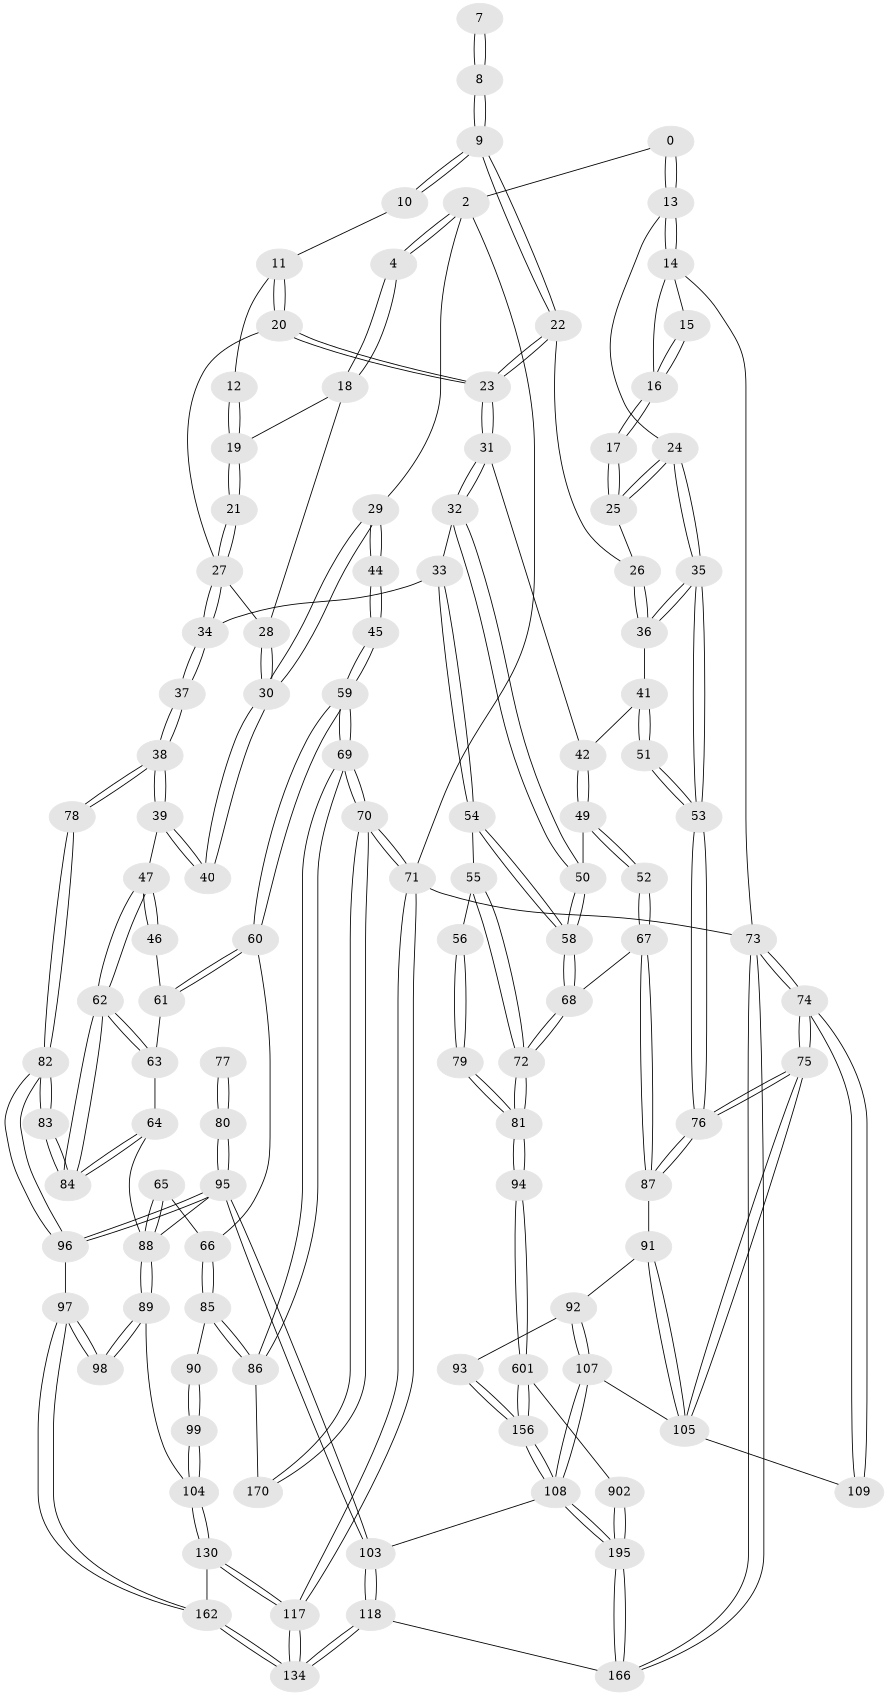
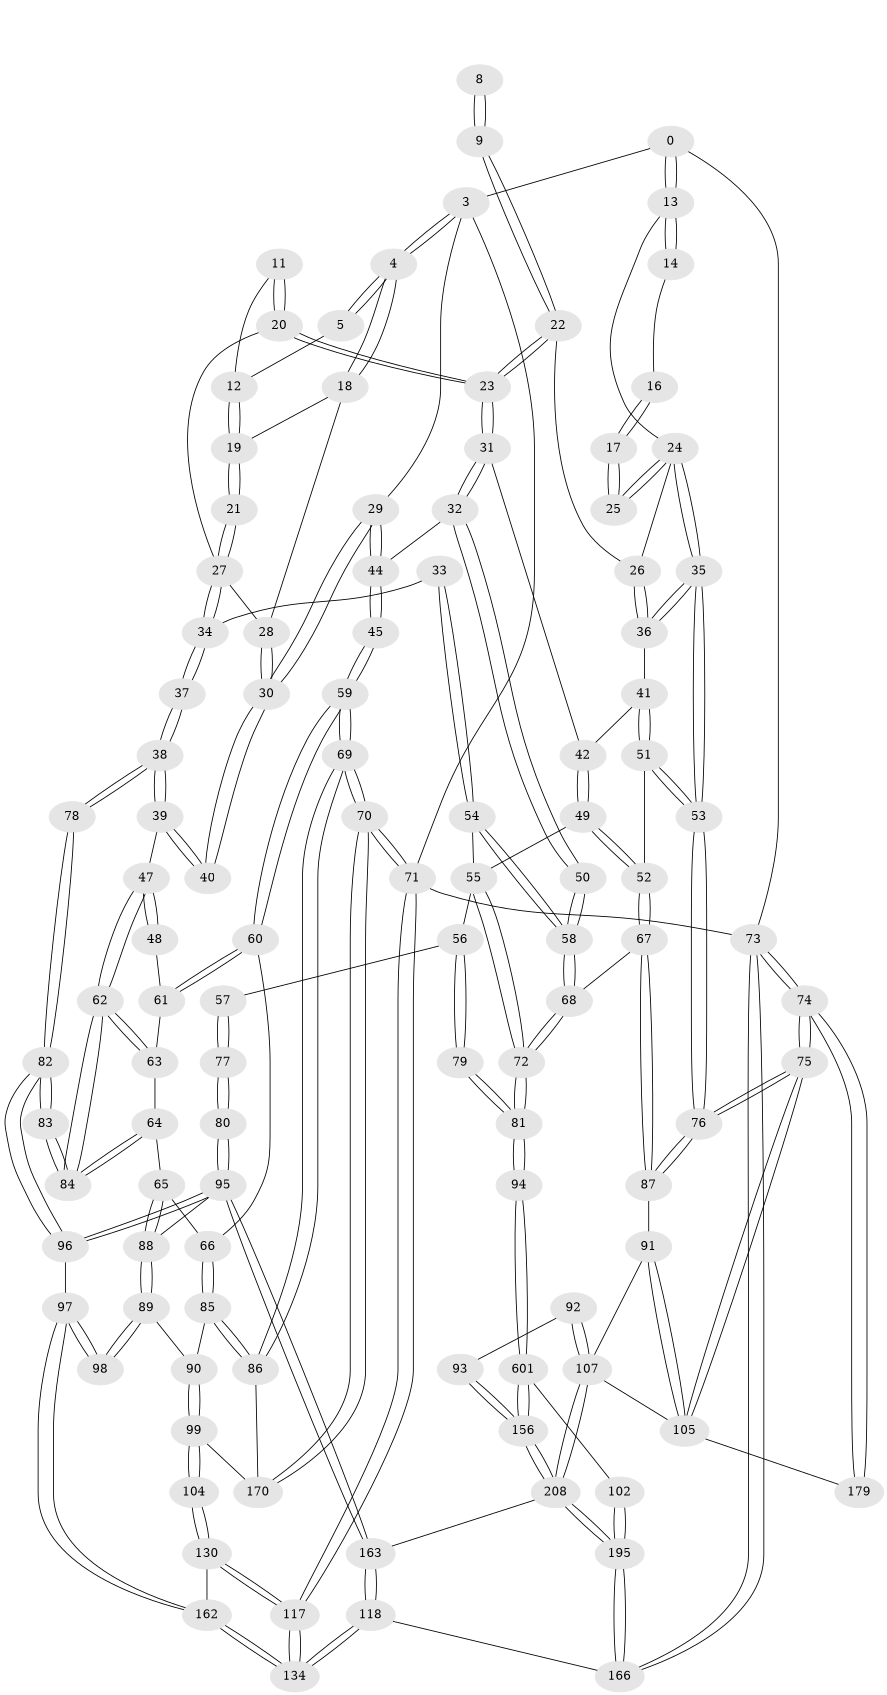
node "7": removed
node "10": removed
node "2": label "2" -> "3"
node "5": added
node "15": removed
edge "32" -- "33": now "32" -- "44"
edge "25" -- "26": now "24" -- "26"
edge "14" -- "73": now "0" -- "73"
edge "51" -- "52": added
edge "49" -- "50": now "49" -- "55"
node "46": label "46" -> "48"
node "57": added
edge "64" -- "88": now "64" -- "65"
edge "91" -- "92": now "91" -- "107"
edge "89" -- "104": now "89" -- "90"
edge "99" -- "170": added
node "108": label "108" -> "208"
node "902": label "902" -> "102"
node "109": label "109" -> "179"
node "103": label "103" -> "163"
